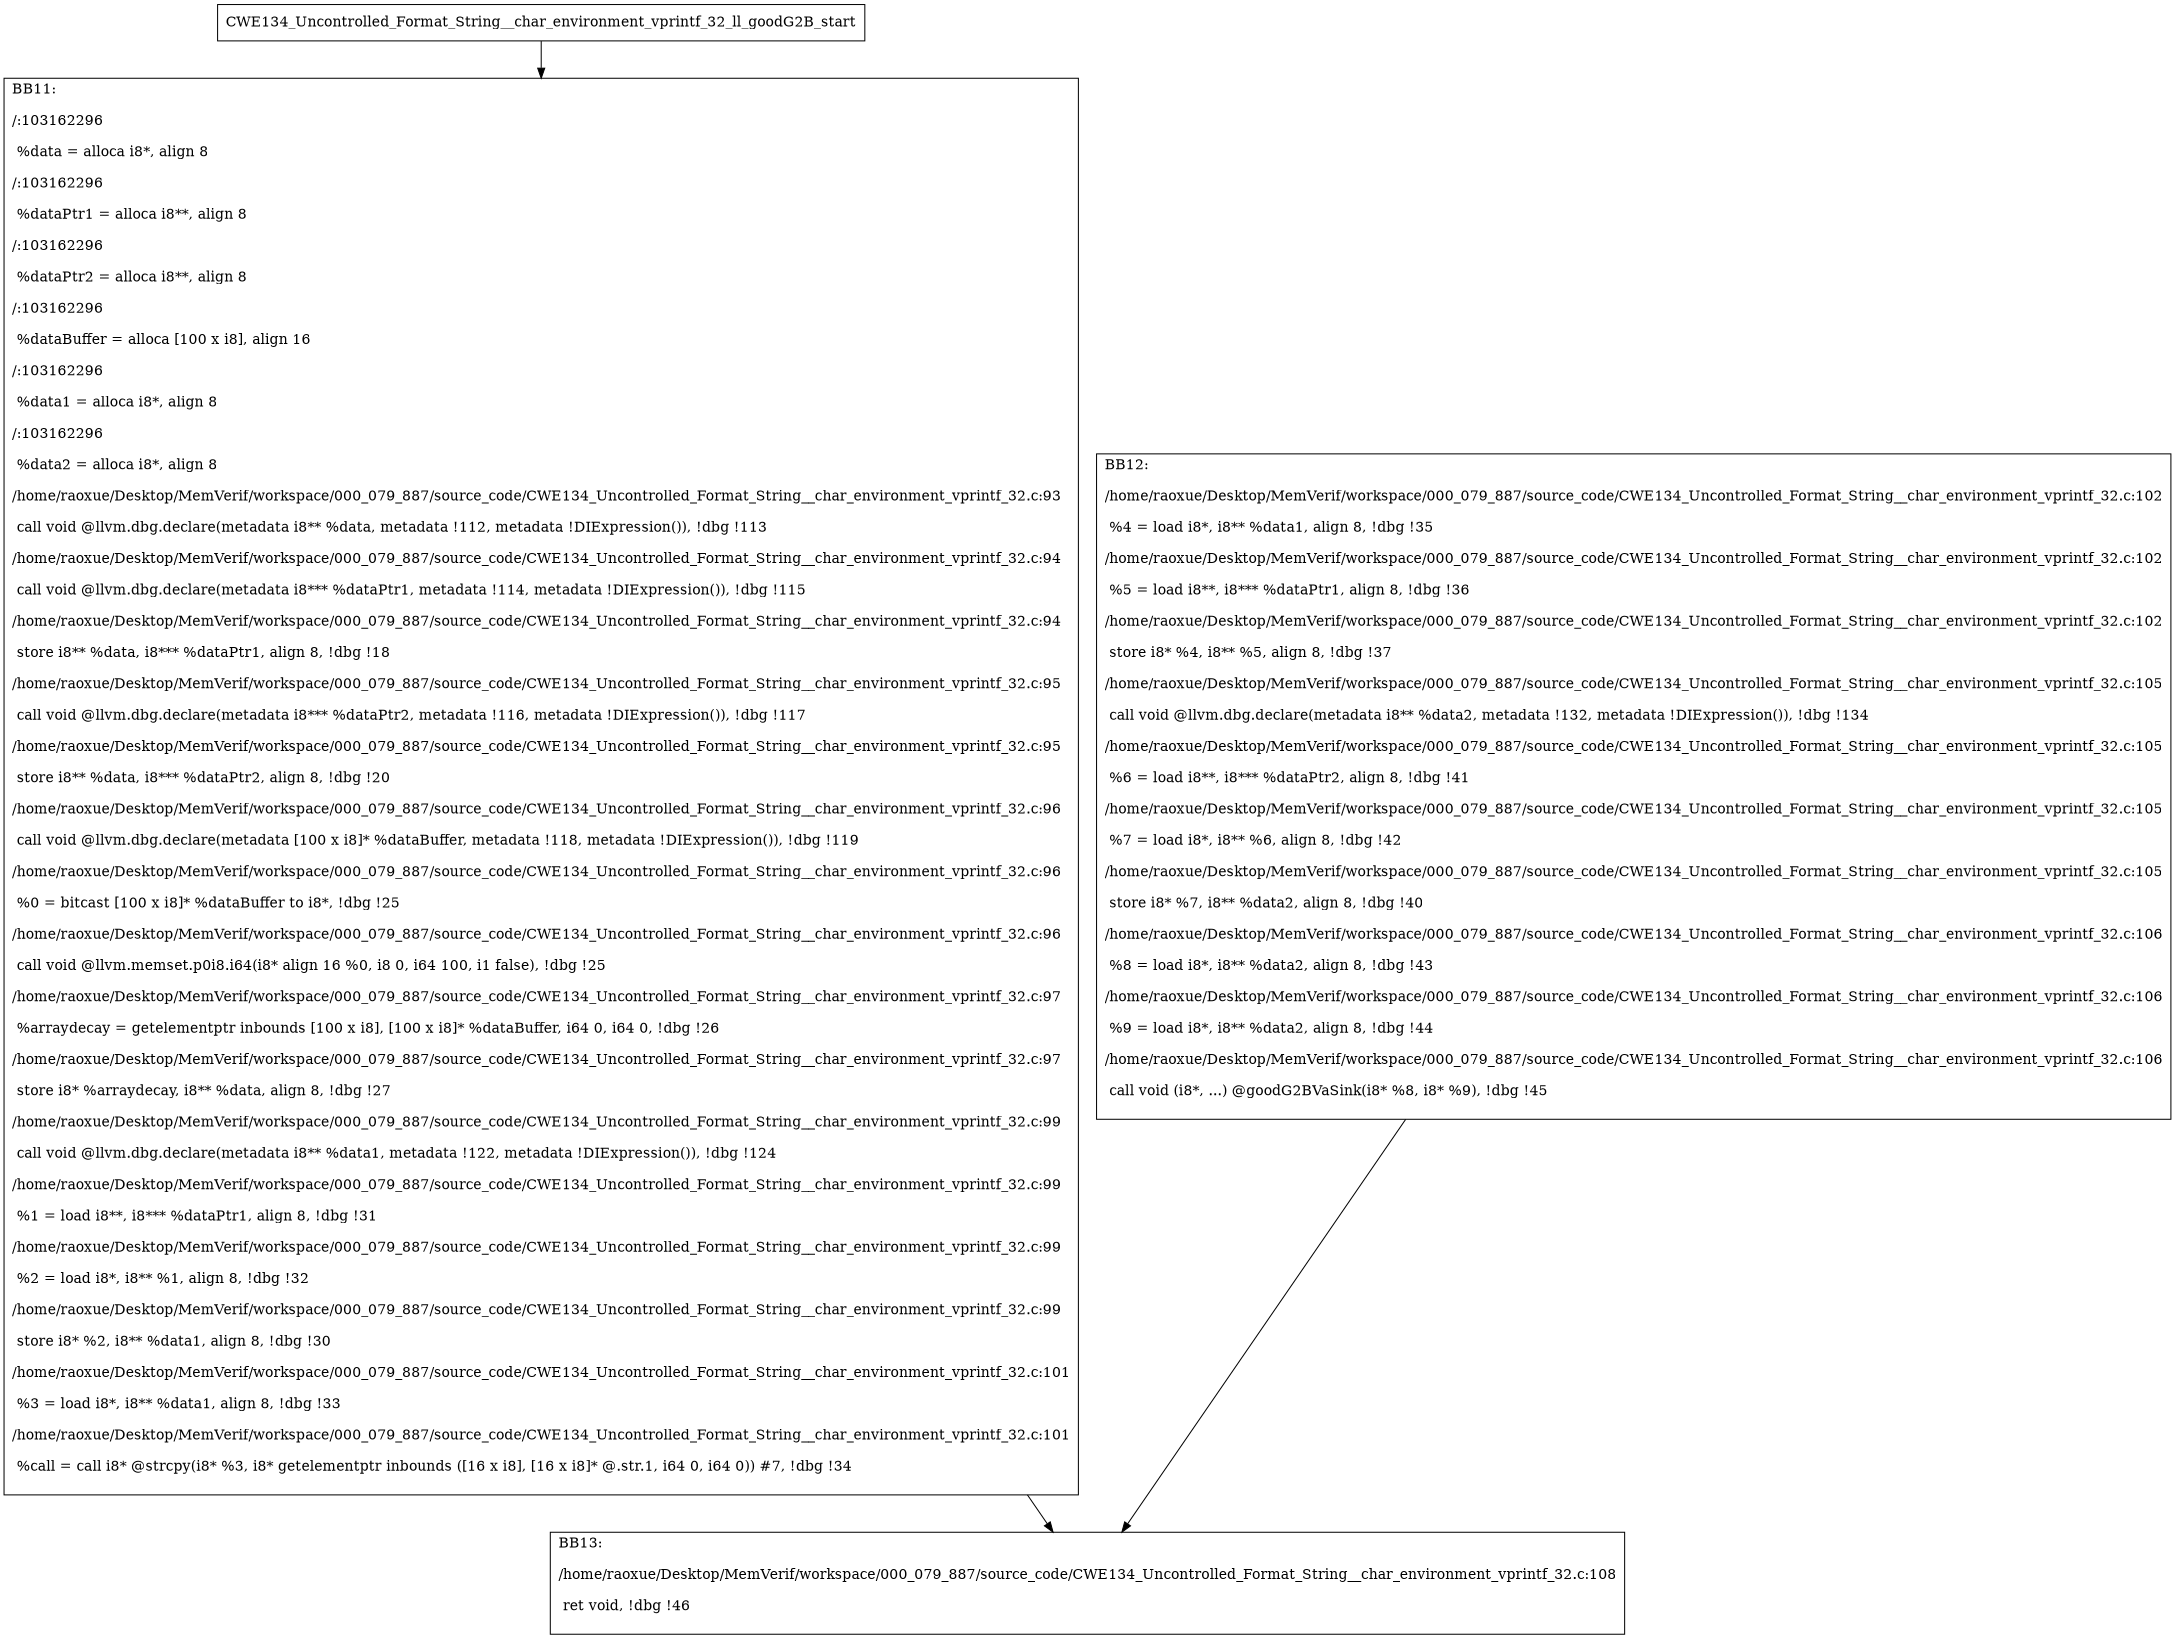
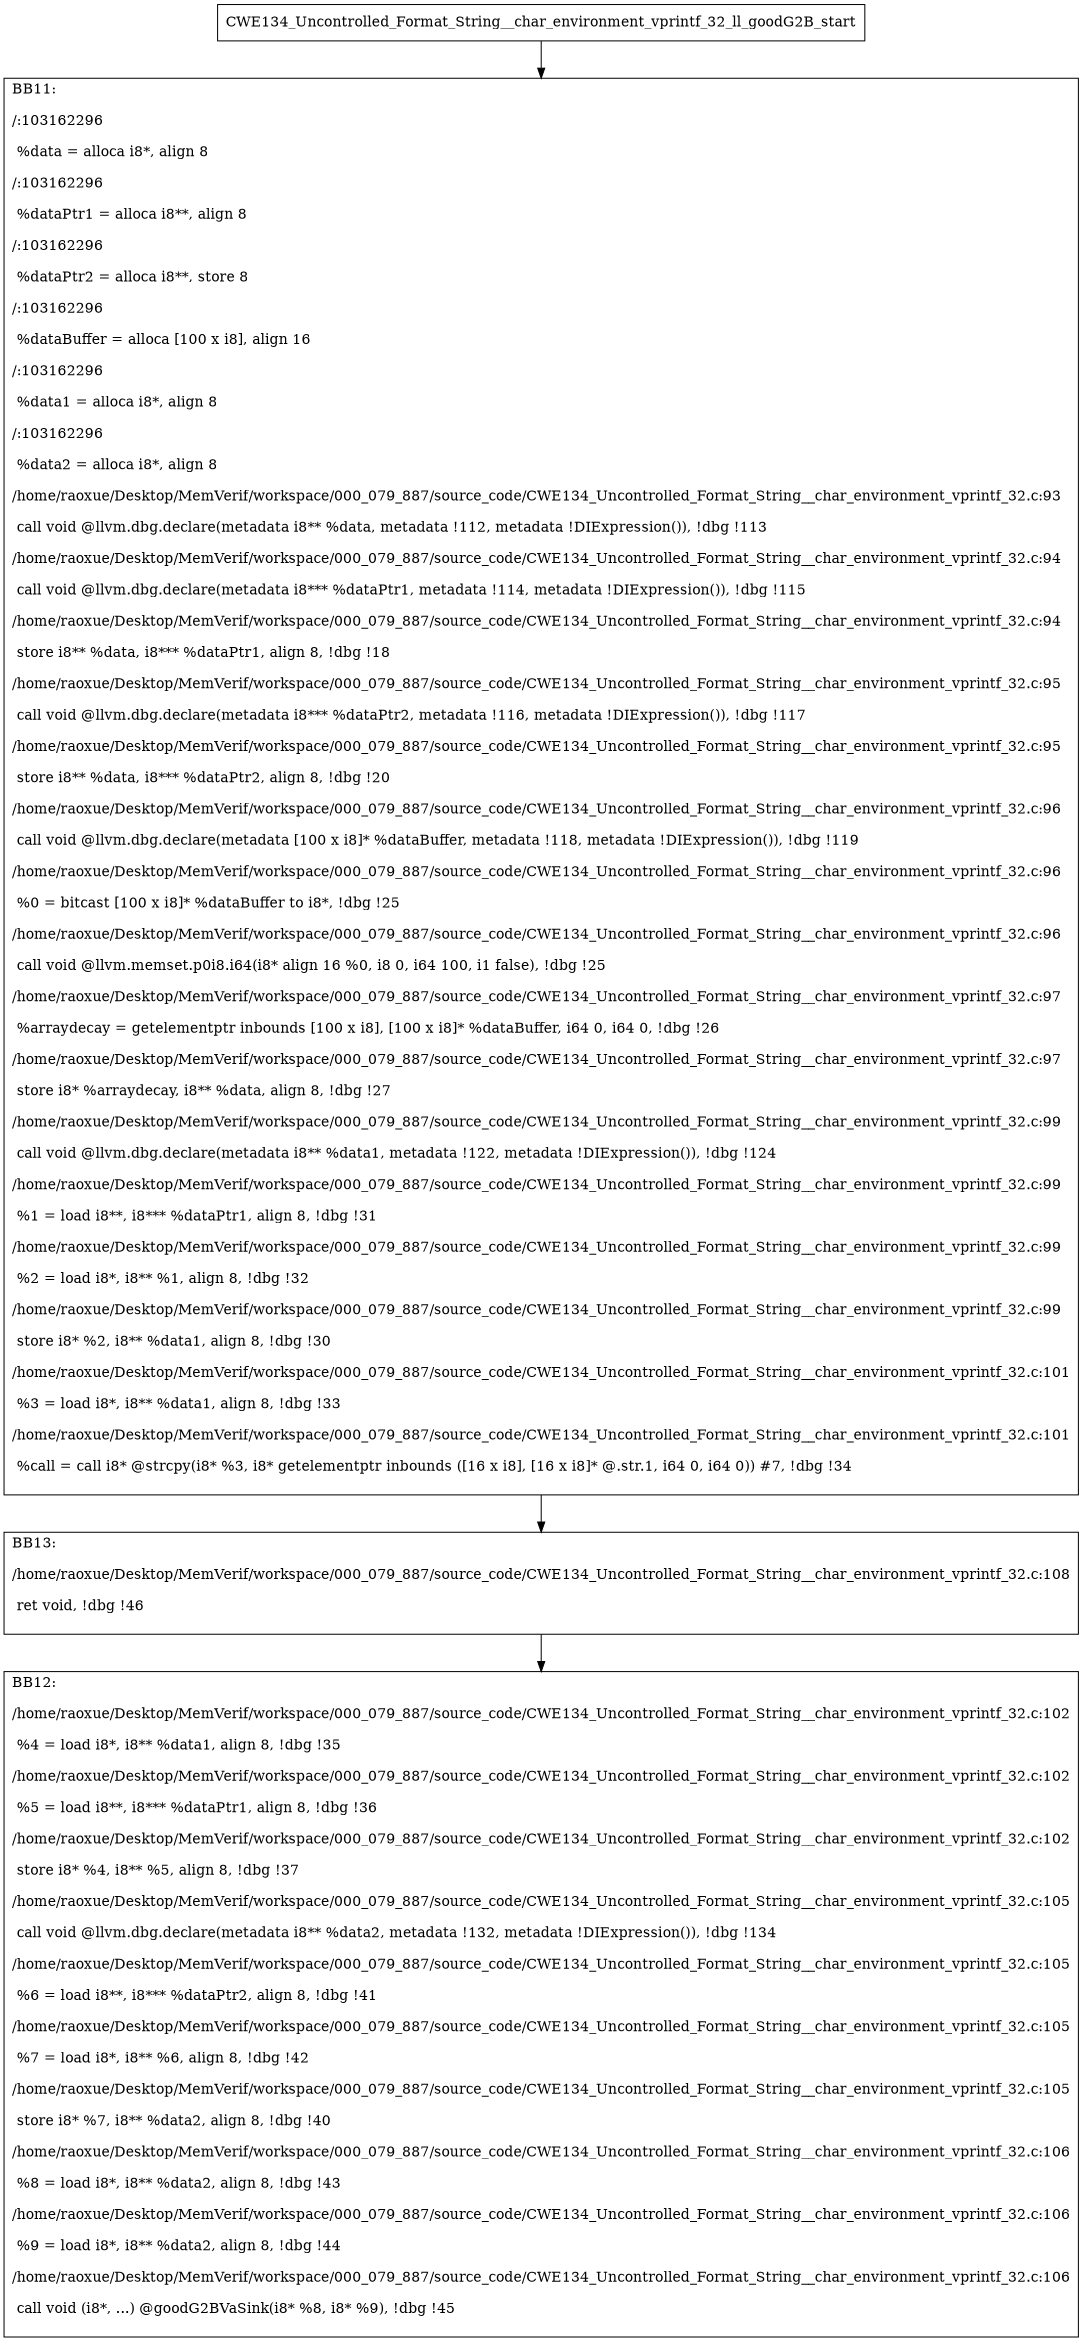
node "BB11:": text "%dataPtr2 = alloca i8**, align 8" -> "%dataPtr2 = alloca i8**, store 8"
edge "BB12:" -> "BB13:": reversed
